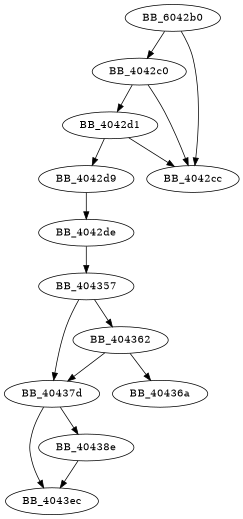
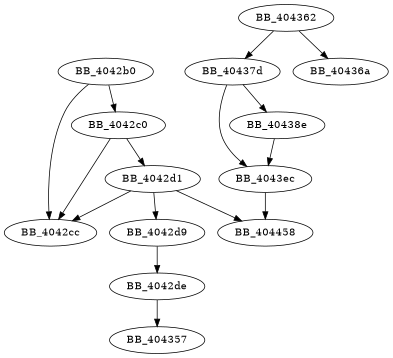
node "BB_6042b0": label "BB_6042b0" -> "BB_4042b0"
node "BB_404458": added
edge "BB_404357" -> "BB_404362": removed
edge "BB_404357" -> "BB_40437d": removed
